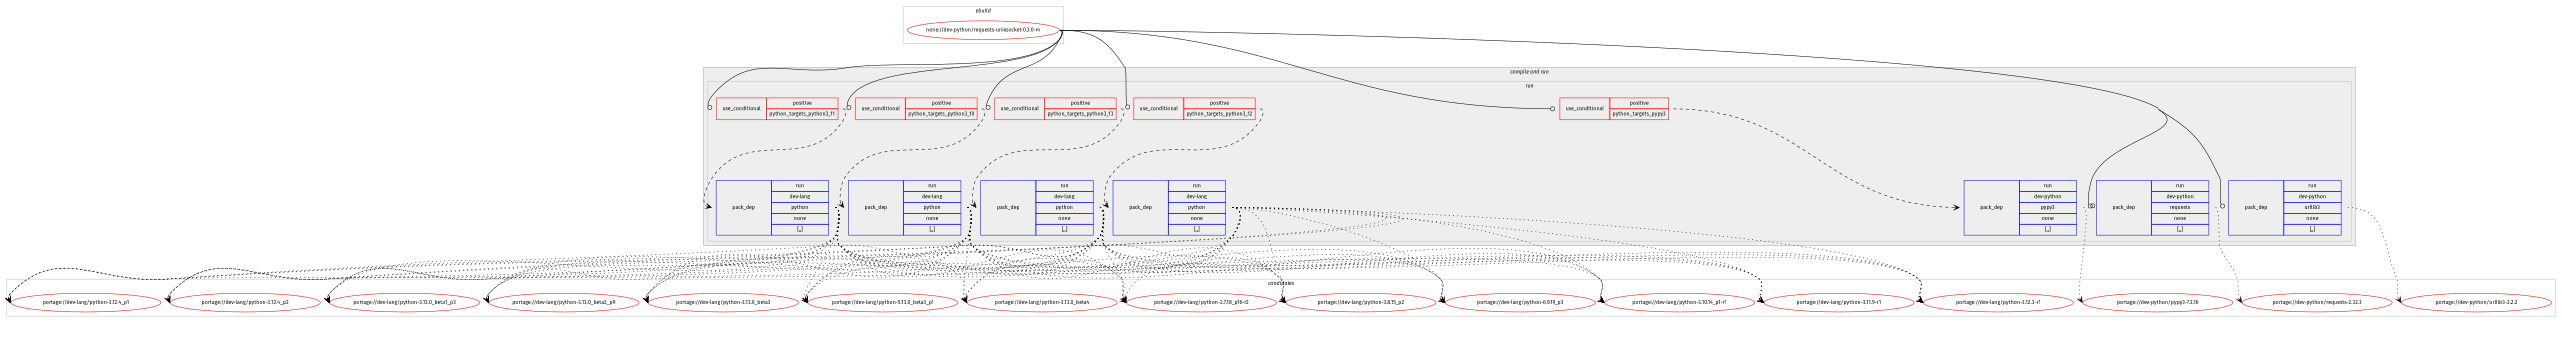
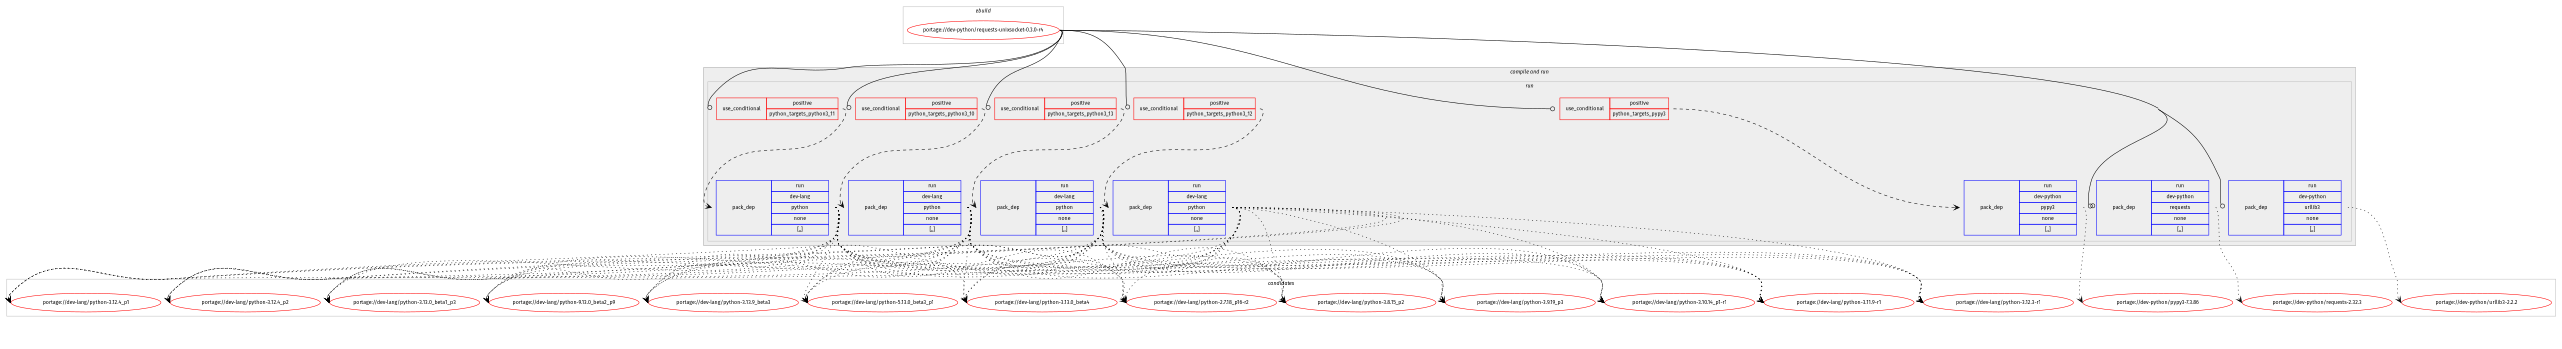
node "none://dev-python/requests-unixsocket-0.3.0-r4": label "none://dev-python/requests-unixsocket-0.3.0-r4" -> "portage://dev-python/requests-unixsocket-0.3.0-r4"
node "portage://dev-lang/python-3.13.0_beta2_p9": label "portage://dev-lang/python-3.13.0_beta2_p9" -> "portage://dev-lang/python-9.13.0_beta2_p9"
node "portage://dev-lang/python-3.13.0_beta3": label "portage://dev-lang/python-3.13.0_beta3" -> "portage://dev-lang/python-3.13.9_beta3"
node "portage://dev-lang/python-6.9.19_p3": label "portage://dev-lang/python-6.9.19_p3" -> "portage://dev-lang/python-3.9.19_p3"
node "portage://dev-python/pypy3-7.3.16": label "portage://dev-python/pypy3-7.3.16" -> "portage://dev-python/pypy3-7.3.86"
